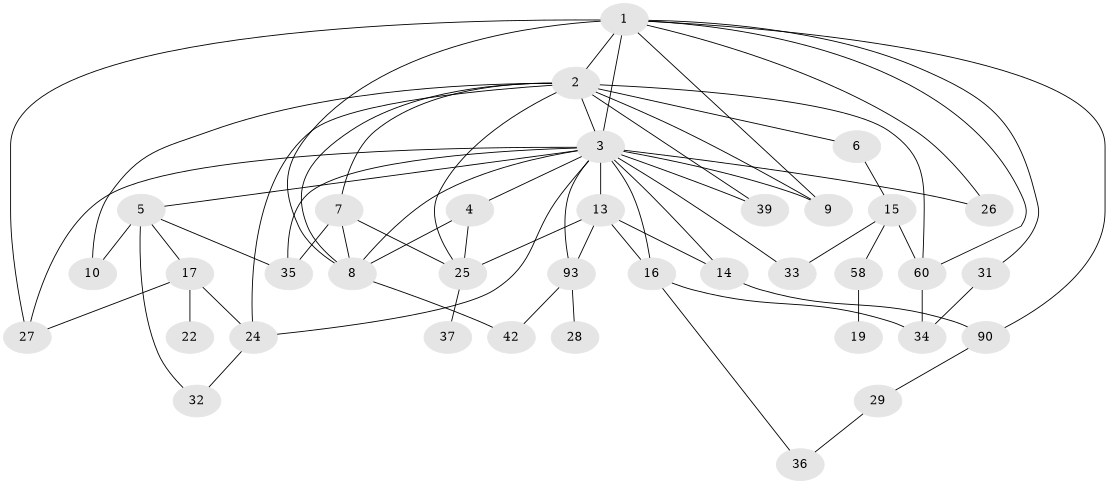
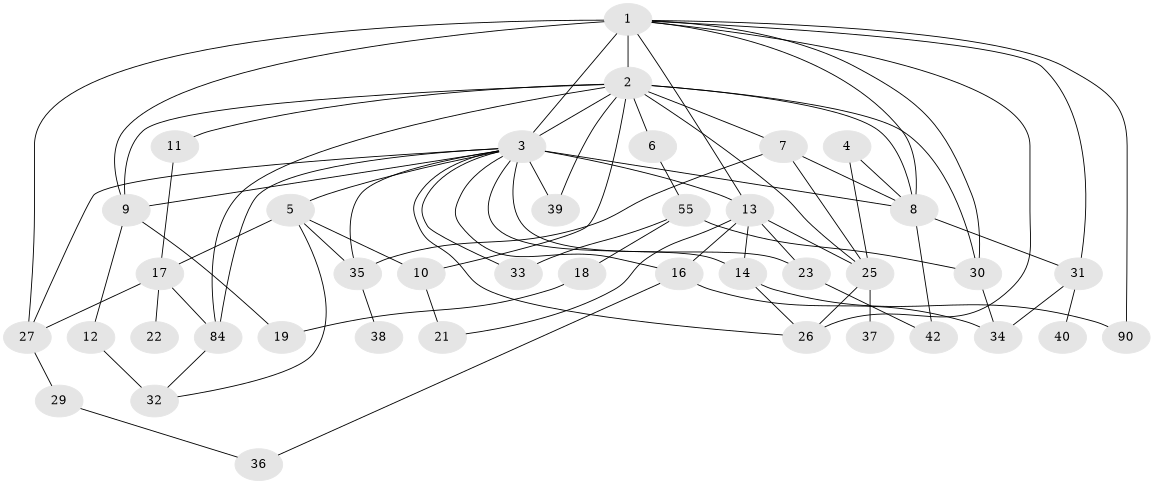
edge "1" -- "13": added
node "11": added
edge "3" -- "4": removed
node "15": label "15" -> "55"
edge "8" -- "31": added
edge "9" -- "19": added
node "93": label "93" -> "23"
node "58": label "58" -> "18"
node "60": label "60" -> "30"
edge "14" -- "26": added
edge "25" -- "26": added
node "12": added
node "24": label "24" -> "84"
node "38": added
node "21": added
node "28": removed
node "40": added
edge "90" -- "29": now "27" -- "29"
